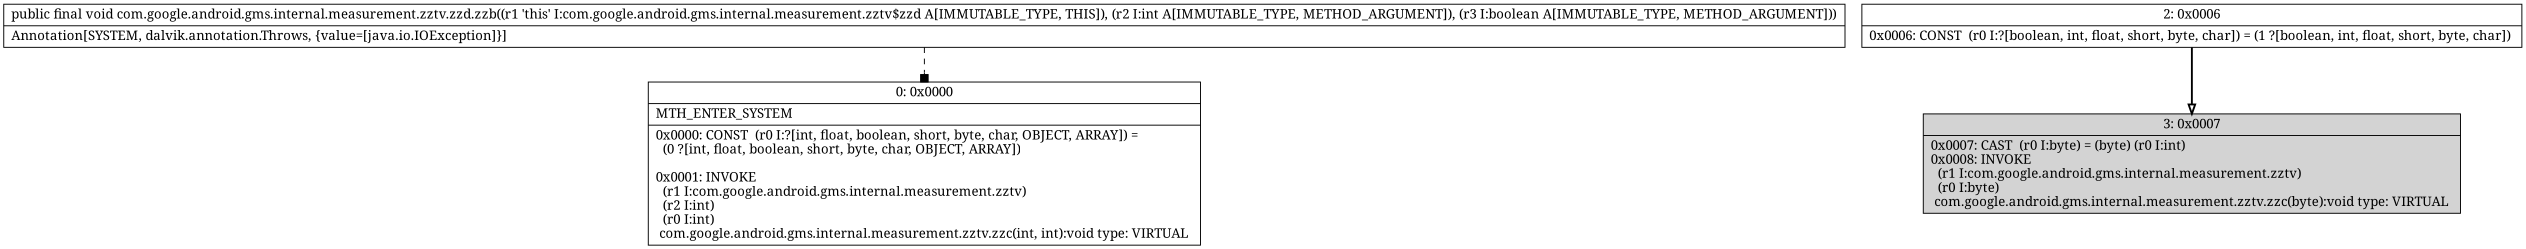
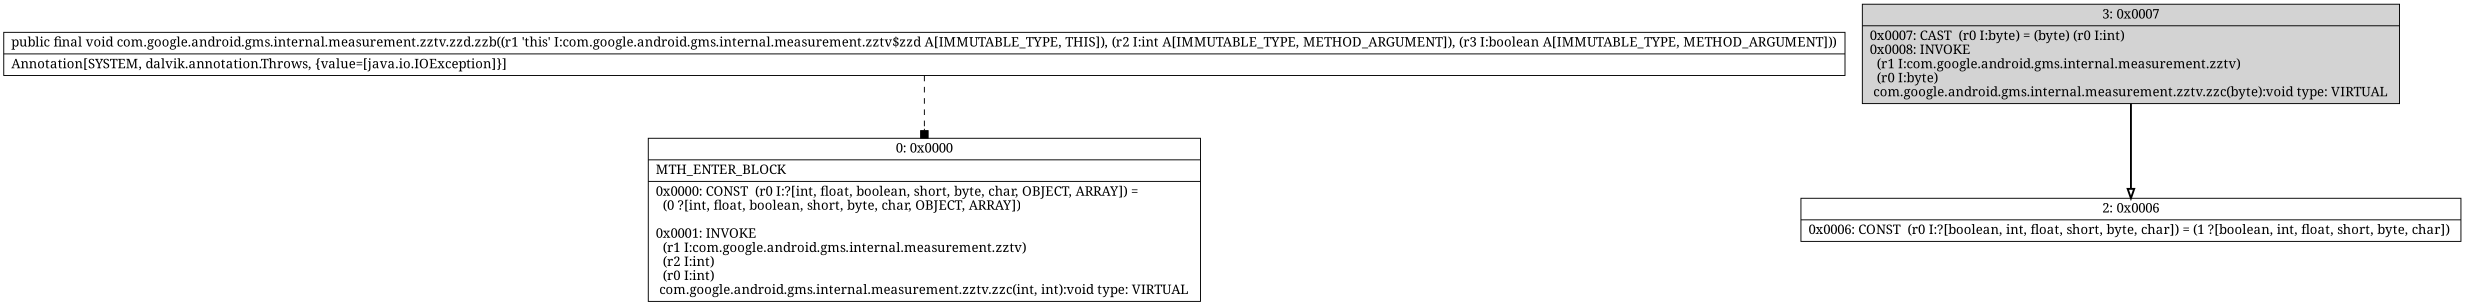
edge "2: 0x0006" -> "3: 0x0007": reversed
node "0: 0x0000": text "MTH_ENTER_SYSTEM" -> "MTH_ENTER_BLOCK"
